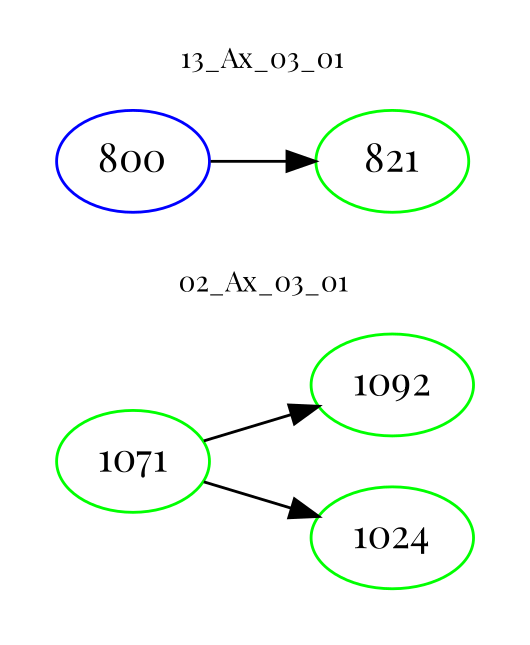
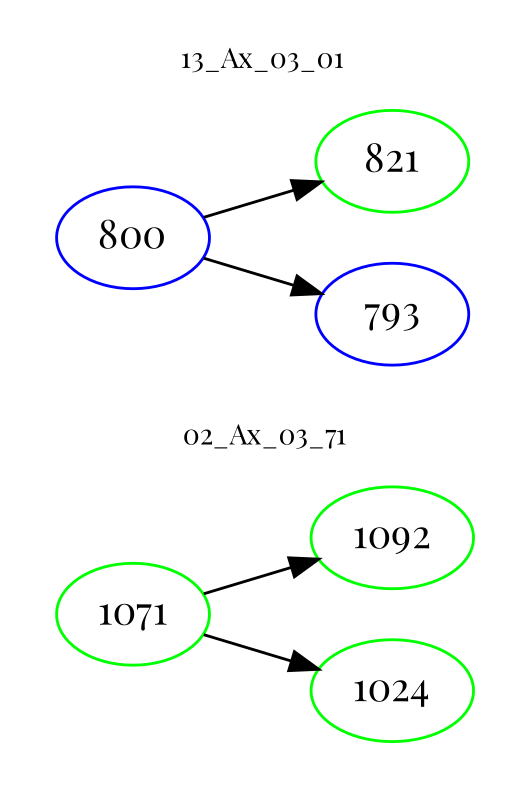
cluster "02_Ax_03_01": label "02_Ax_03_01" -> "02_Ax_03_71"
node "793": added
